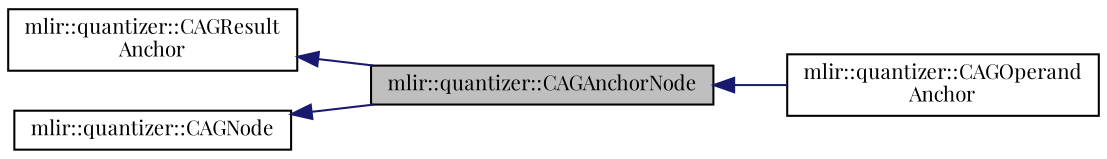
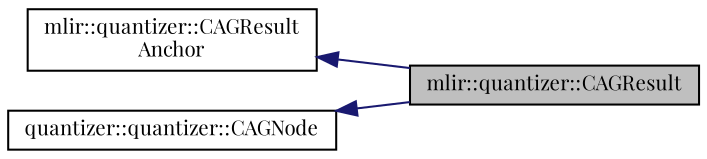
node "mlir::quantizer::CAGAnchorNode": label "mlir::quantizer::CAGAnchorNode" -> "mlir::quantizer::CAGResult"
node "mlir::quantizer::CAGOperand Anchor": removed
node "mlir::quantizer::CAGNode": label "mlir::quantizer::CAGNode" -> "quantizer::quantizer::CAGNode"
